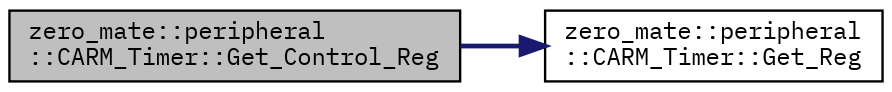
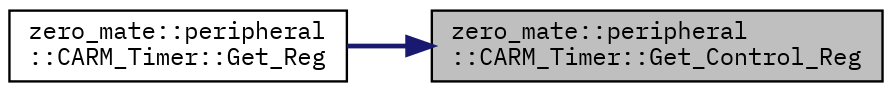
edge "zero_mate::peripheral ::CARM_Timer::Get_Control_Reg" -> "zero_mate::peripheral ::CARM_Timer::Get_Reg": reversed
